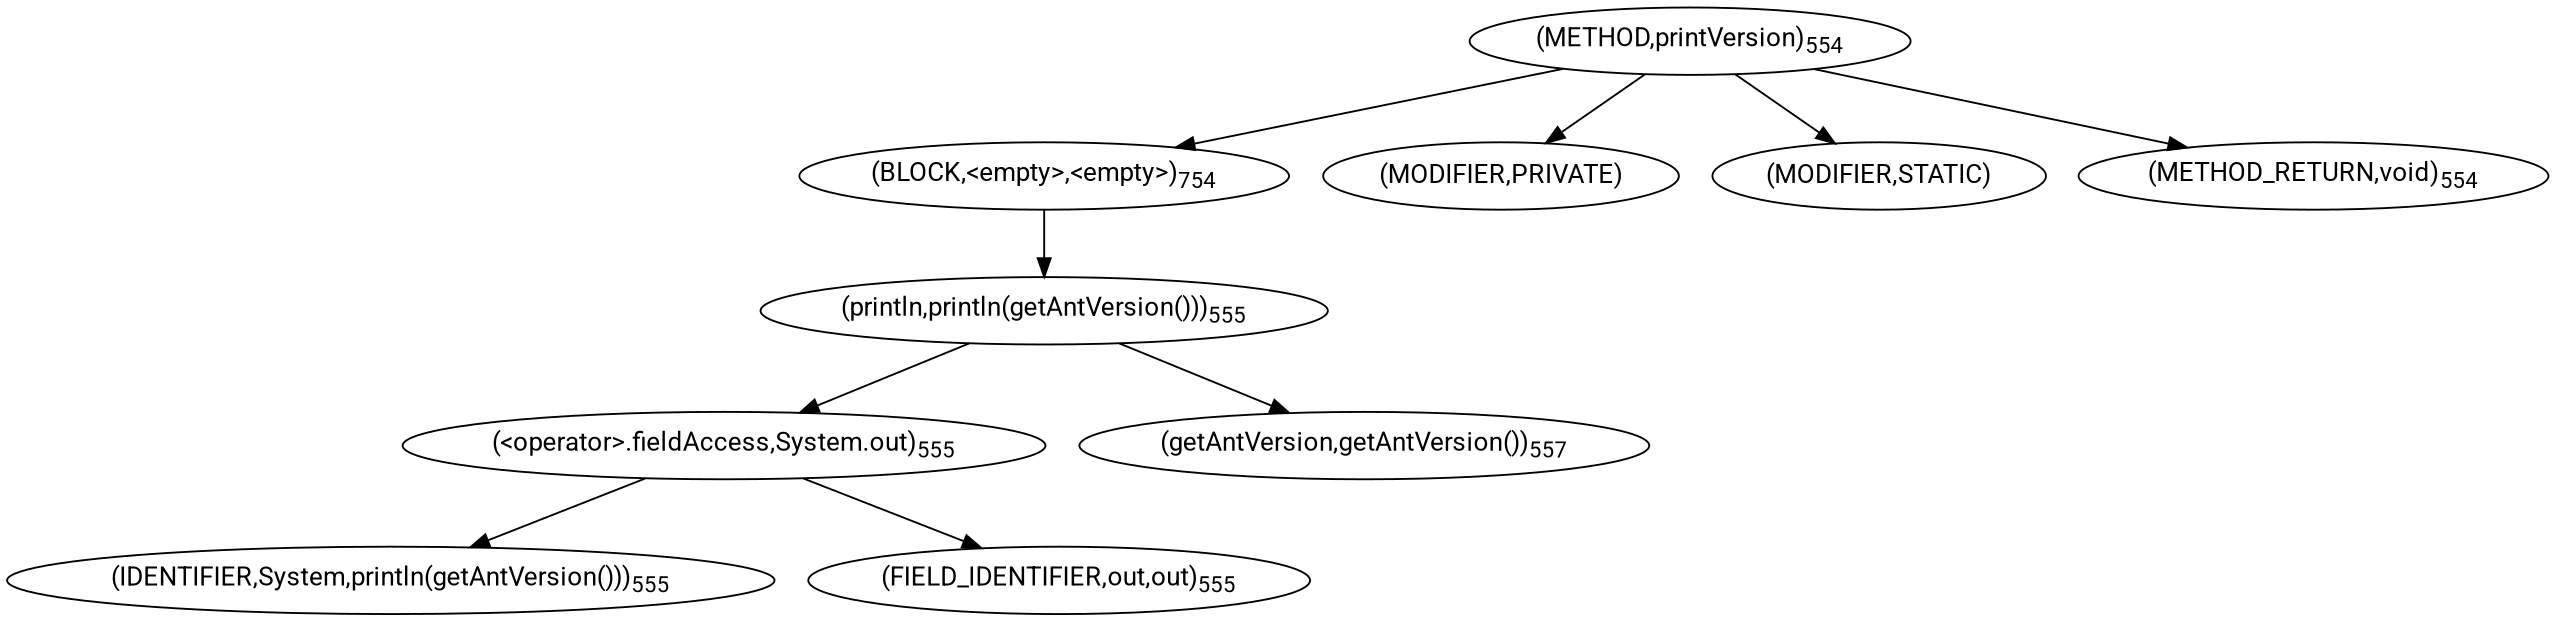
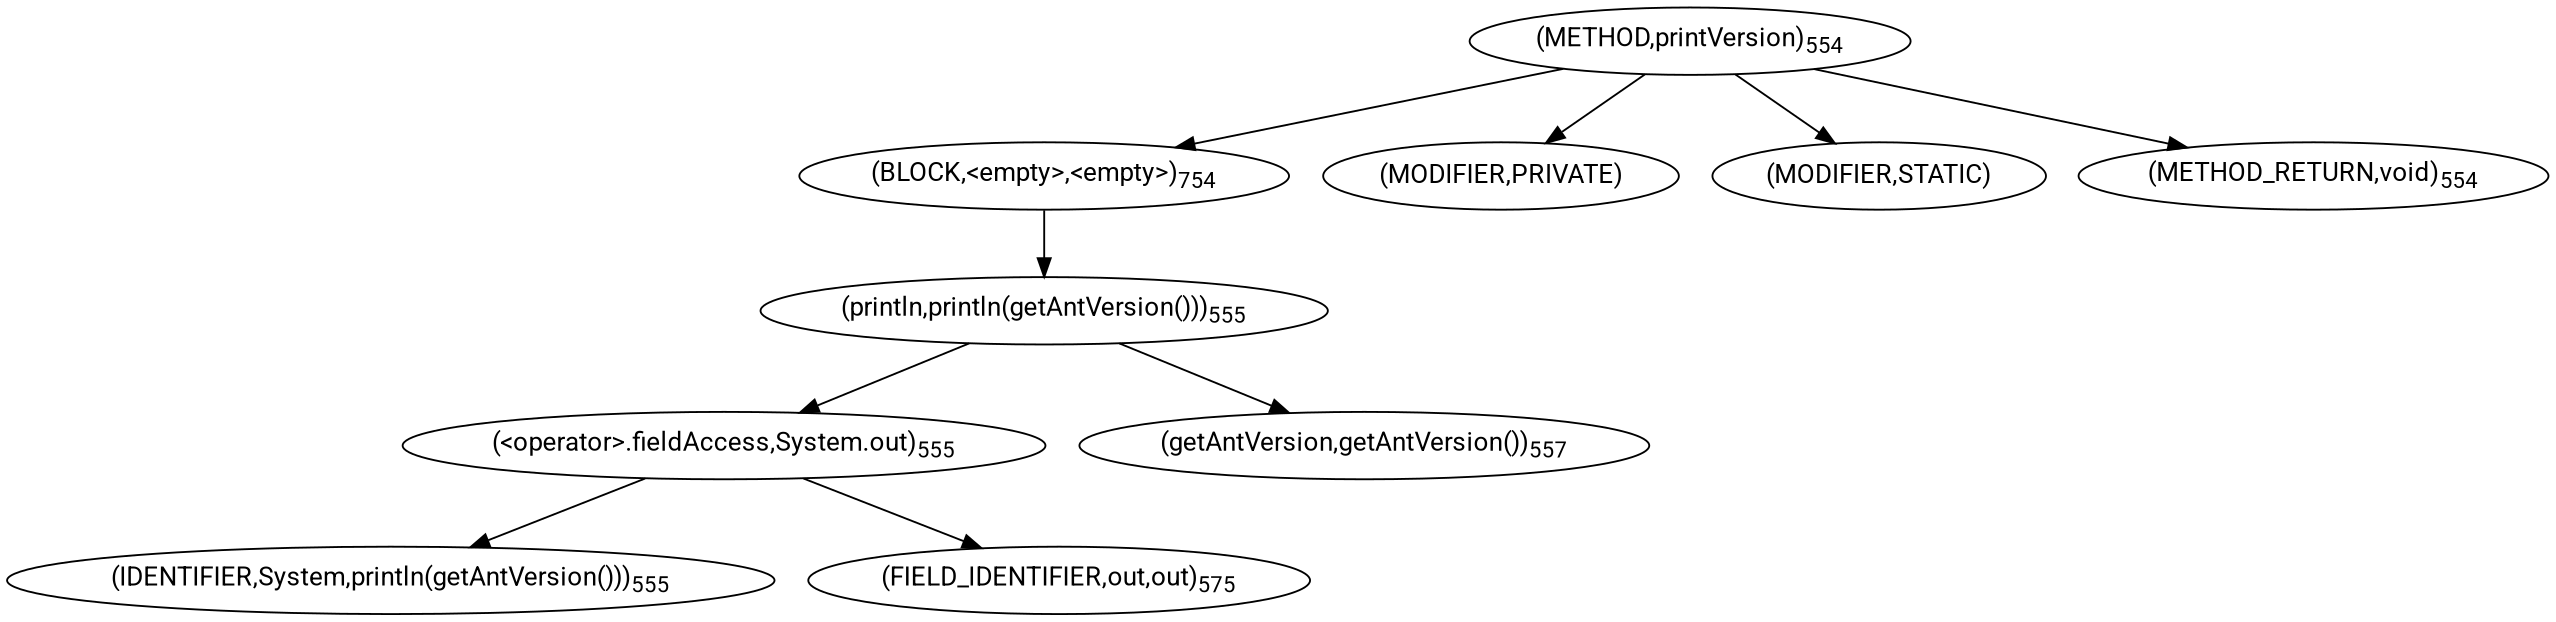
node "(FIELD_IDENTIFIER,out,out)": text "555" -> "575"
